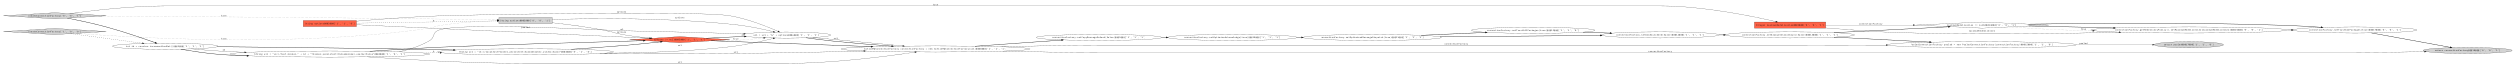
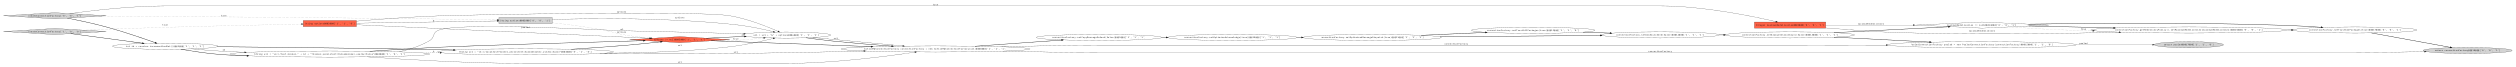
edge "String options@@@2@@@['1', '1', '0']" -> "String options@@@2@@@['0', '0', '1']": style dashed -> solid
edge "Integer maximumRedeliveries@@@2@@@['0', '0', '1']" -> "maximumRedeliveries != null@@@14@@@['0', '0', '1']": label "connectionFactory" -> "maximumRedeliveries"
edge "String options@@@2@@@['0', '0', '1']" -> "options != null@@@5@@@['1', '1', '1']": style solid -> dotted
edge "createConnectionFactory['1', '0', '0']" -> "int id = counter.incrementAndGet()@@@3@@@['1', '1', '1']": style dashed -> bold
edge "createConnectionFactory['1', '0', '0']" -> "String options@@@2@@@['0', '0', '1']": now "createConnectionFactory['1', '0', '0']" -> "String options@@@2@@@['1', '1', '0']"
